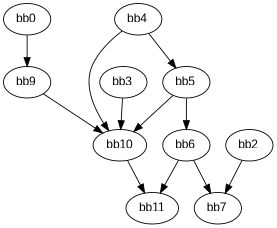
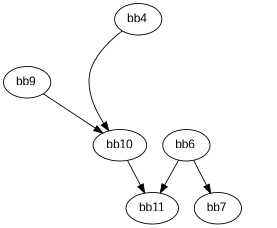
node "bb0": removed
node "bb3": removed
node "bb5": removed
node "bb2": removed
